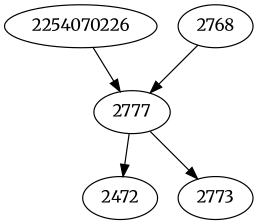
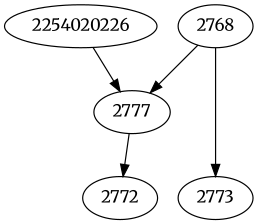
node "2254070226": label "2254070226" -> "2254020226"
edge "2777" -> "2773": now "2768" -> "2773"
node "2472": label "2472" -> "2772"
